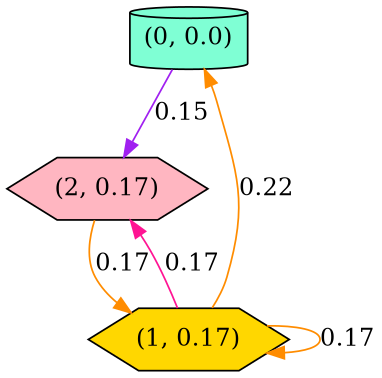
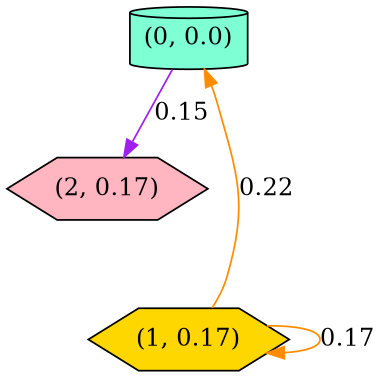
edge "(2, 0.17)" -> "(1, 0.17)": removed, label "0.17"
edge "(1, 0.17)" -> "(2, 0.17)": removed, label "0.17"
